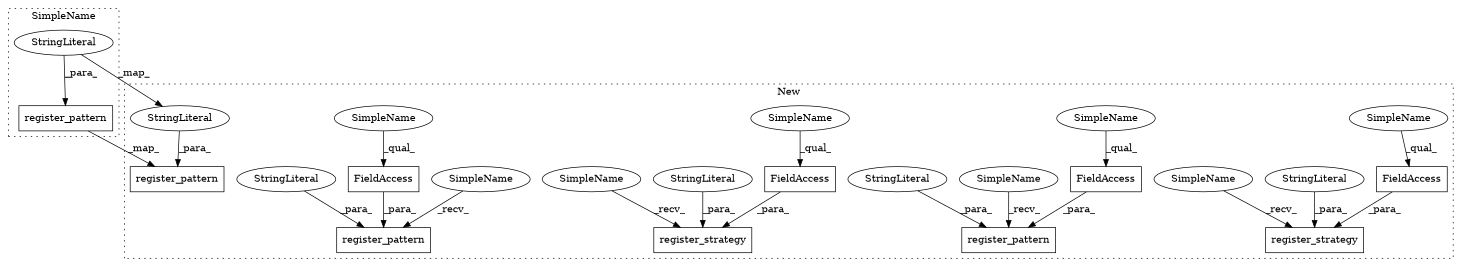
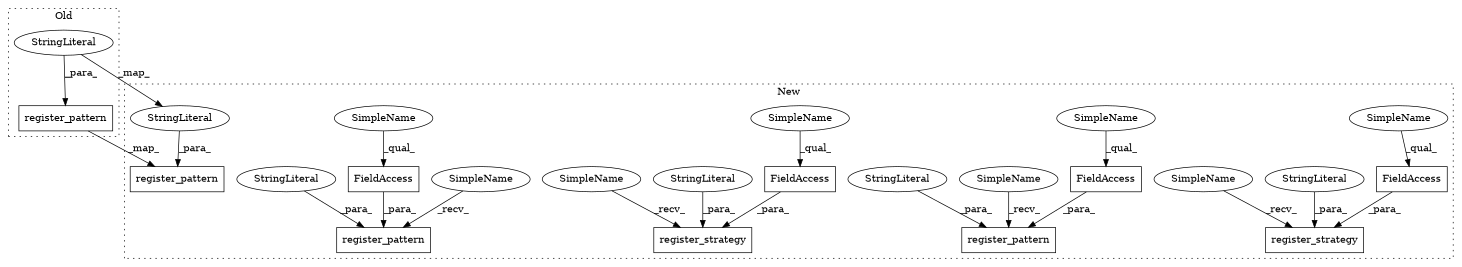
cluster "SimpleName": label "SimpleName" -> "Old"
